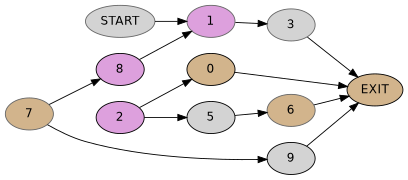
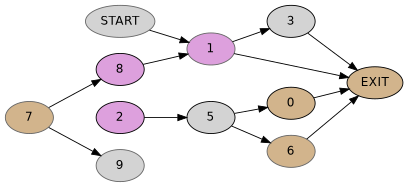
node "3": color gray40 -> black
edge "2" -> "0": now "5" -> "0"
edge "9" -> "EXIT": now "1" -> "EXIT"
node "9": color black -> gray40
